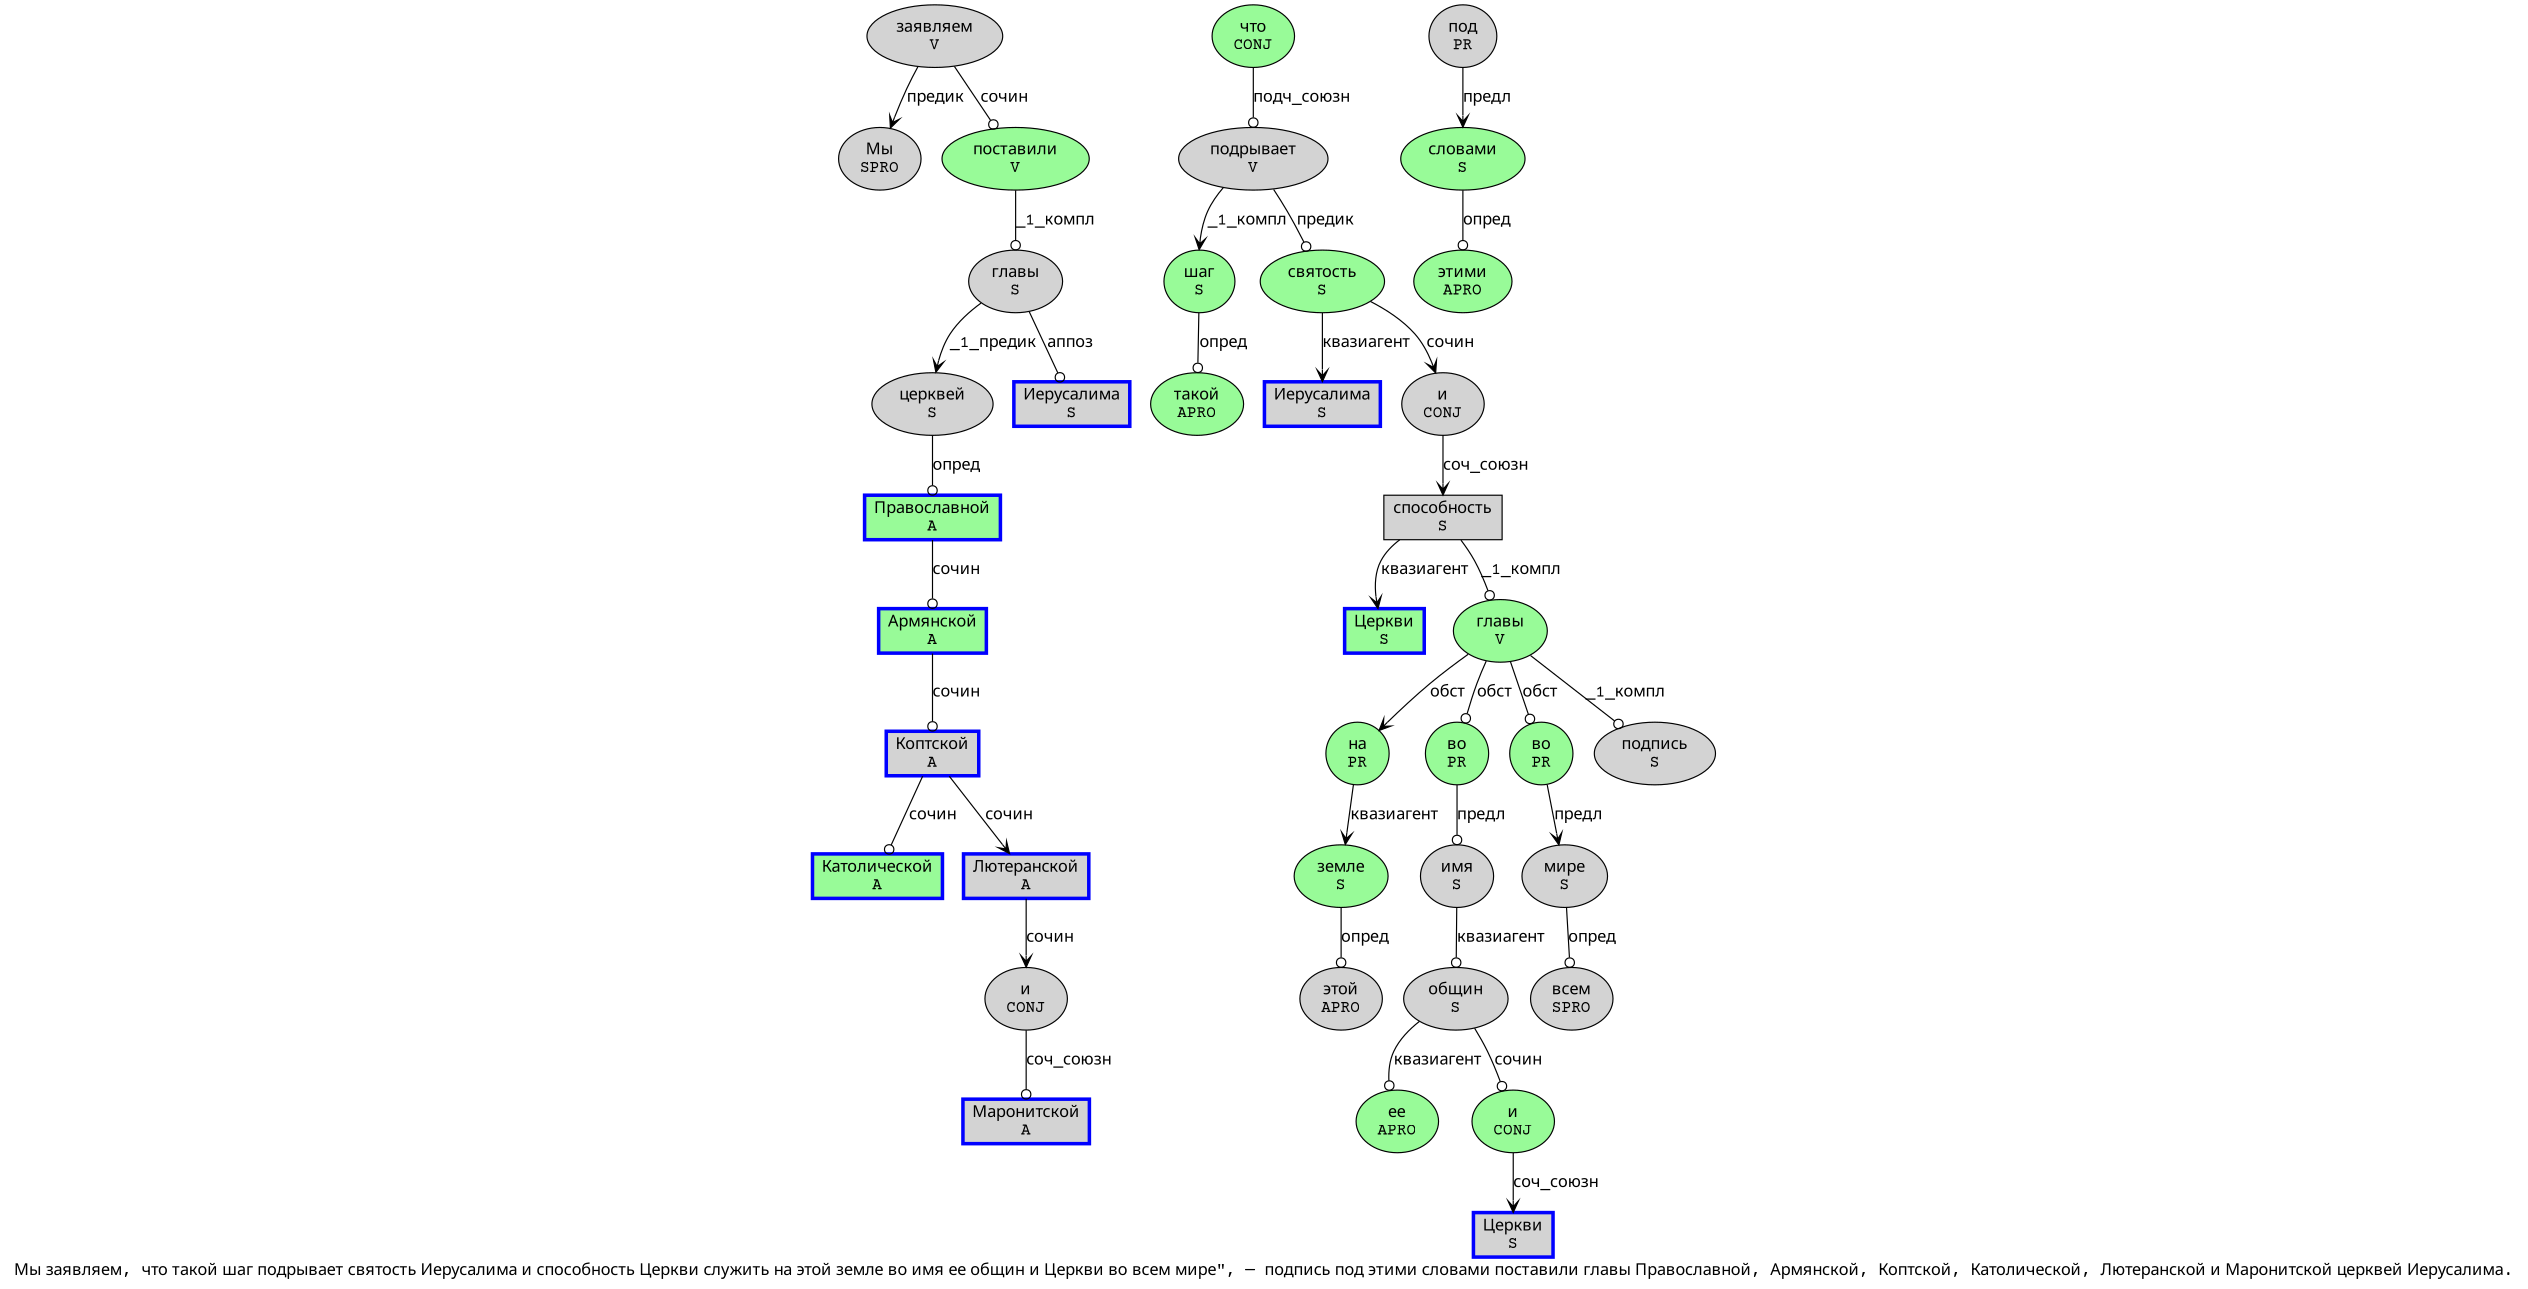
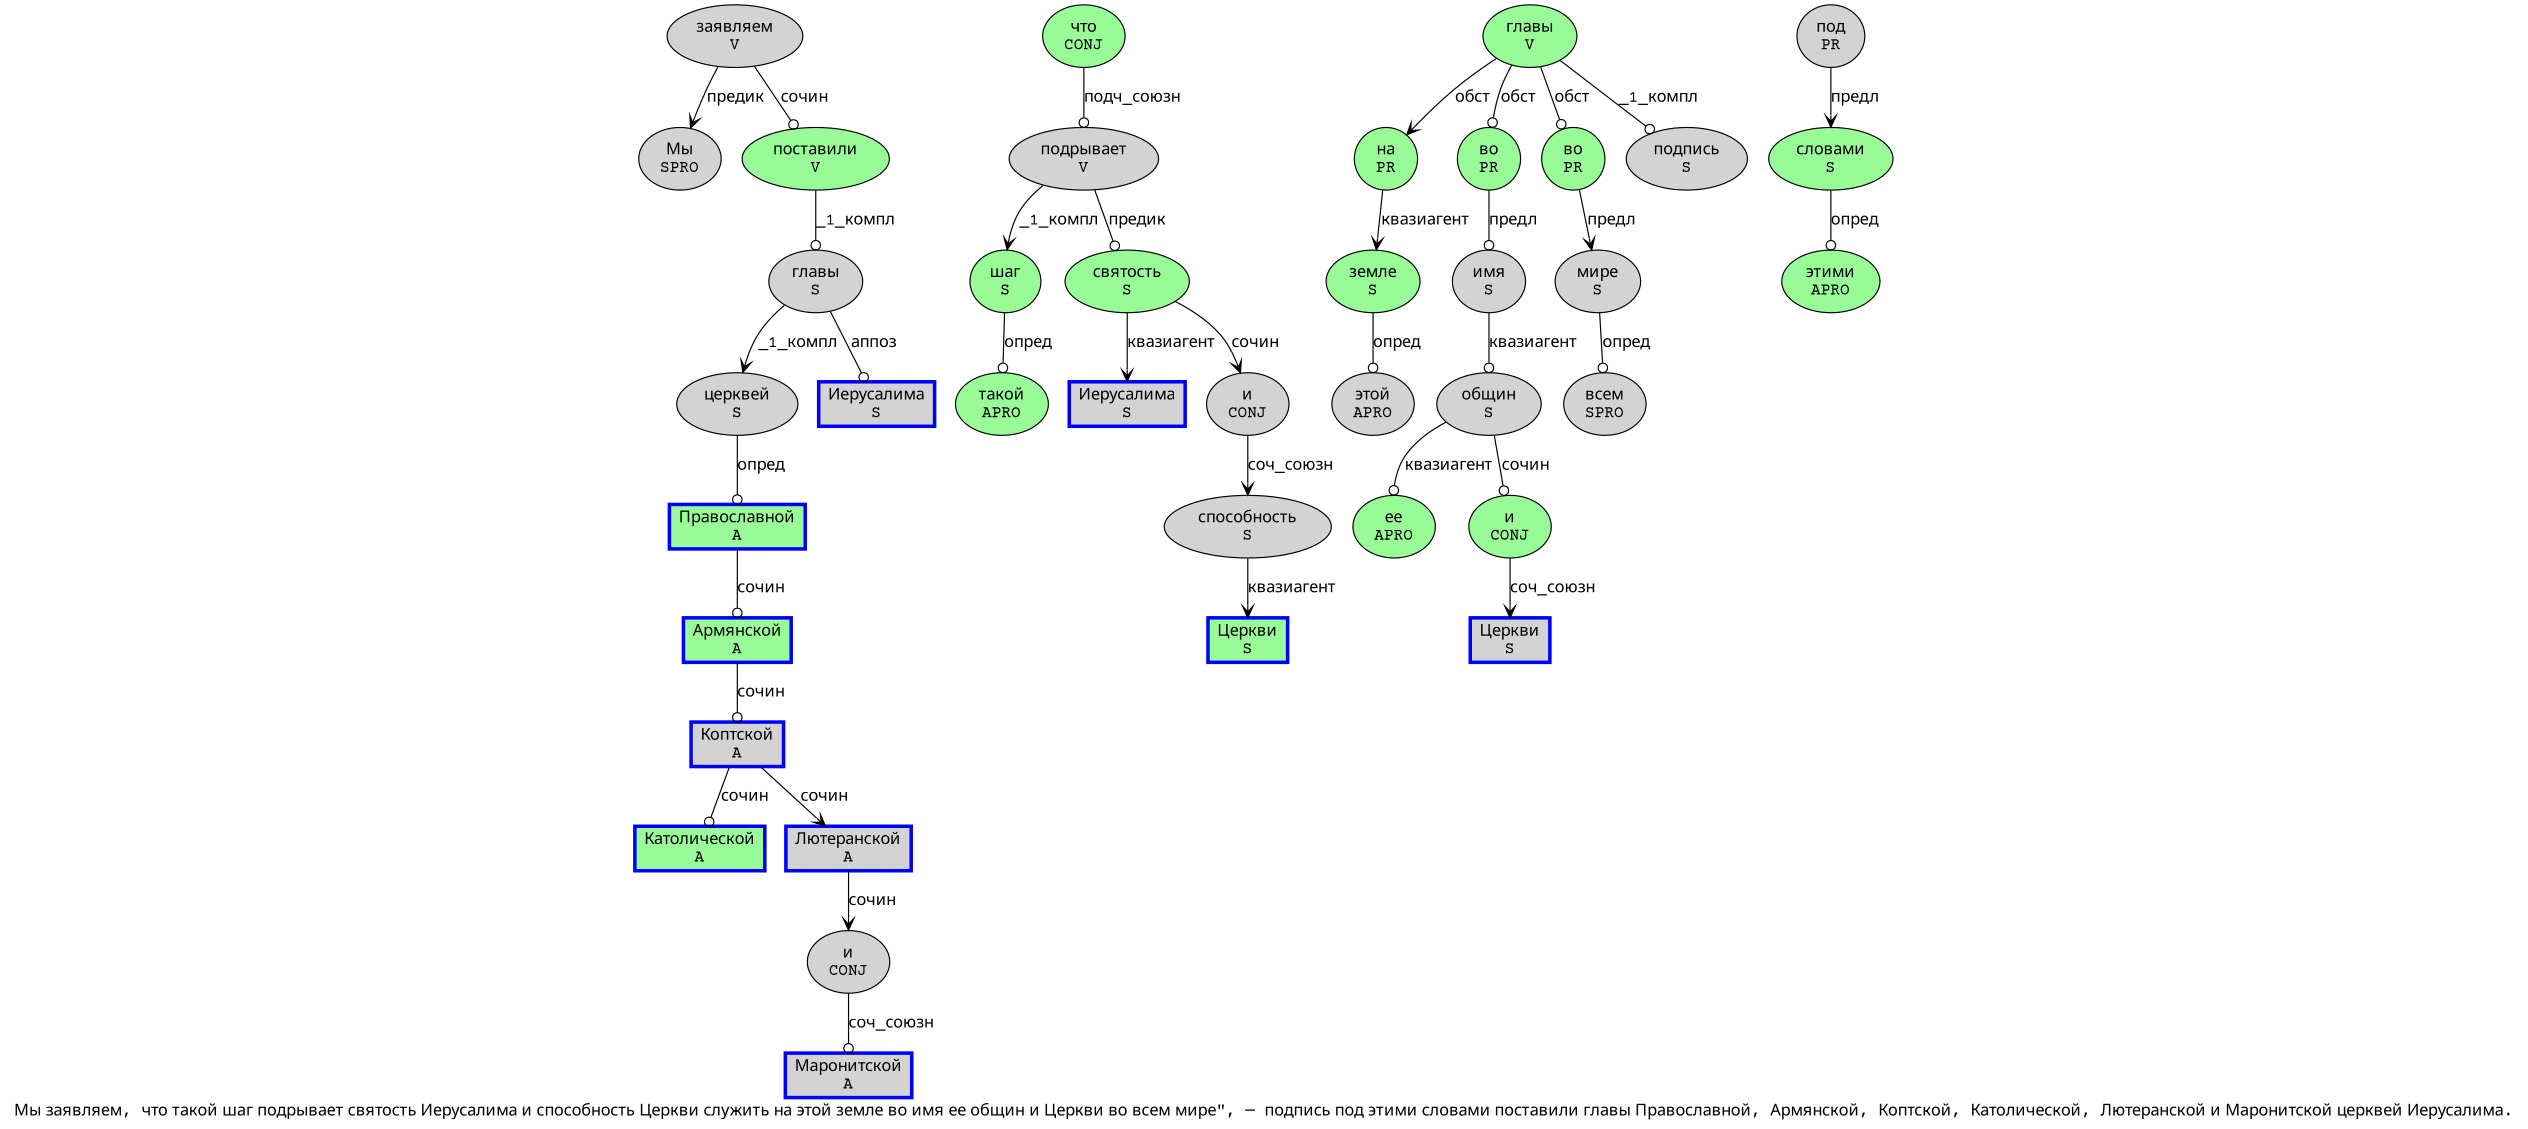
edge "главы S" -> "церквей S": label "_1_предик" -> "_1_компл"
node "способность S": shape box -> ellipse
edge "способность S" -> "главы V": removed, label "_1_компл"
